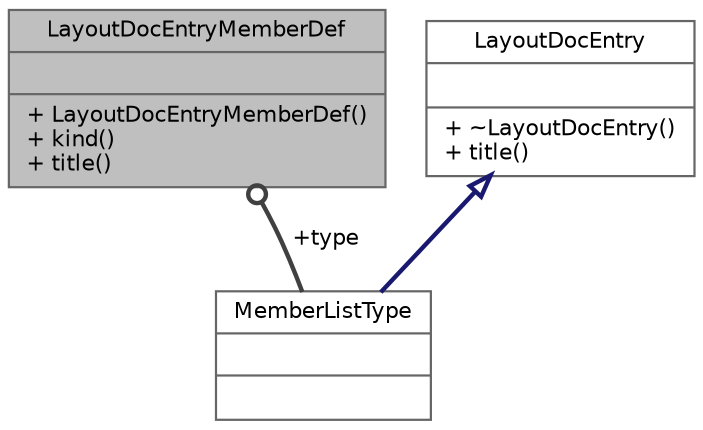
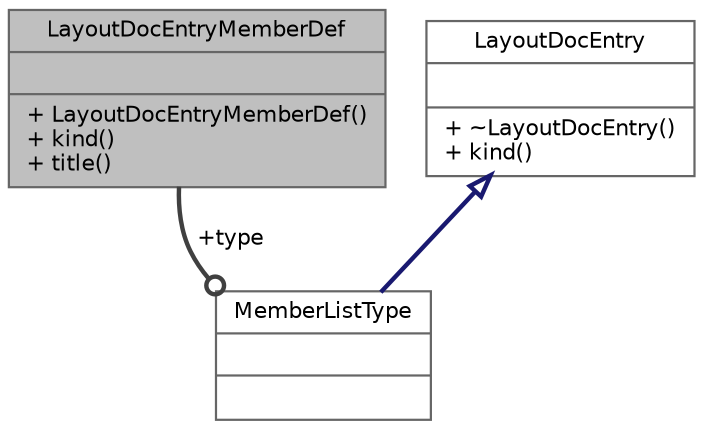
node "LayoutDocEntry": text "+ title()" -> "+ kind()"
edge "MemberListType" -> "LayoutDocEntryMemberDef": reversed
